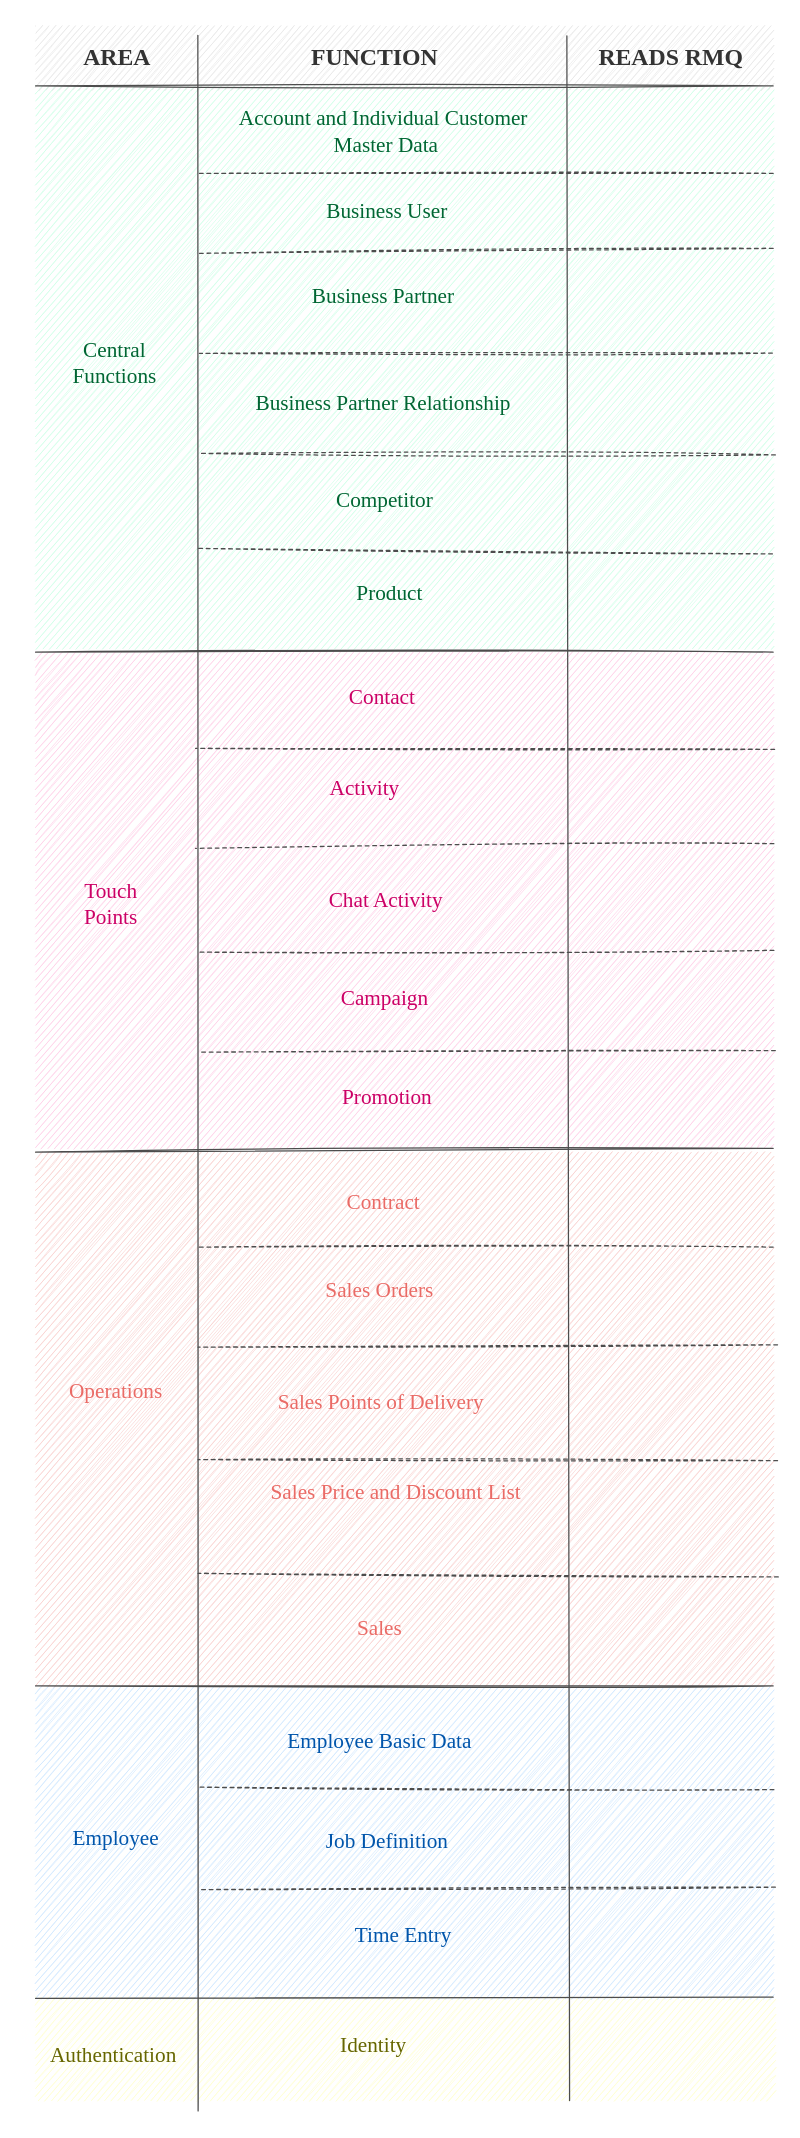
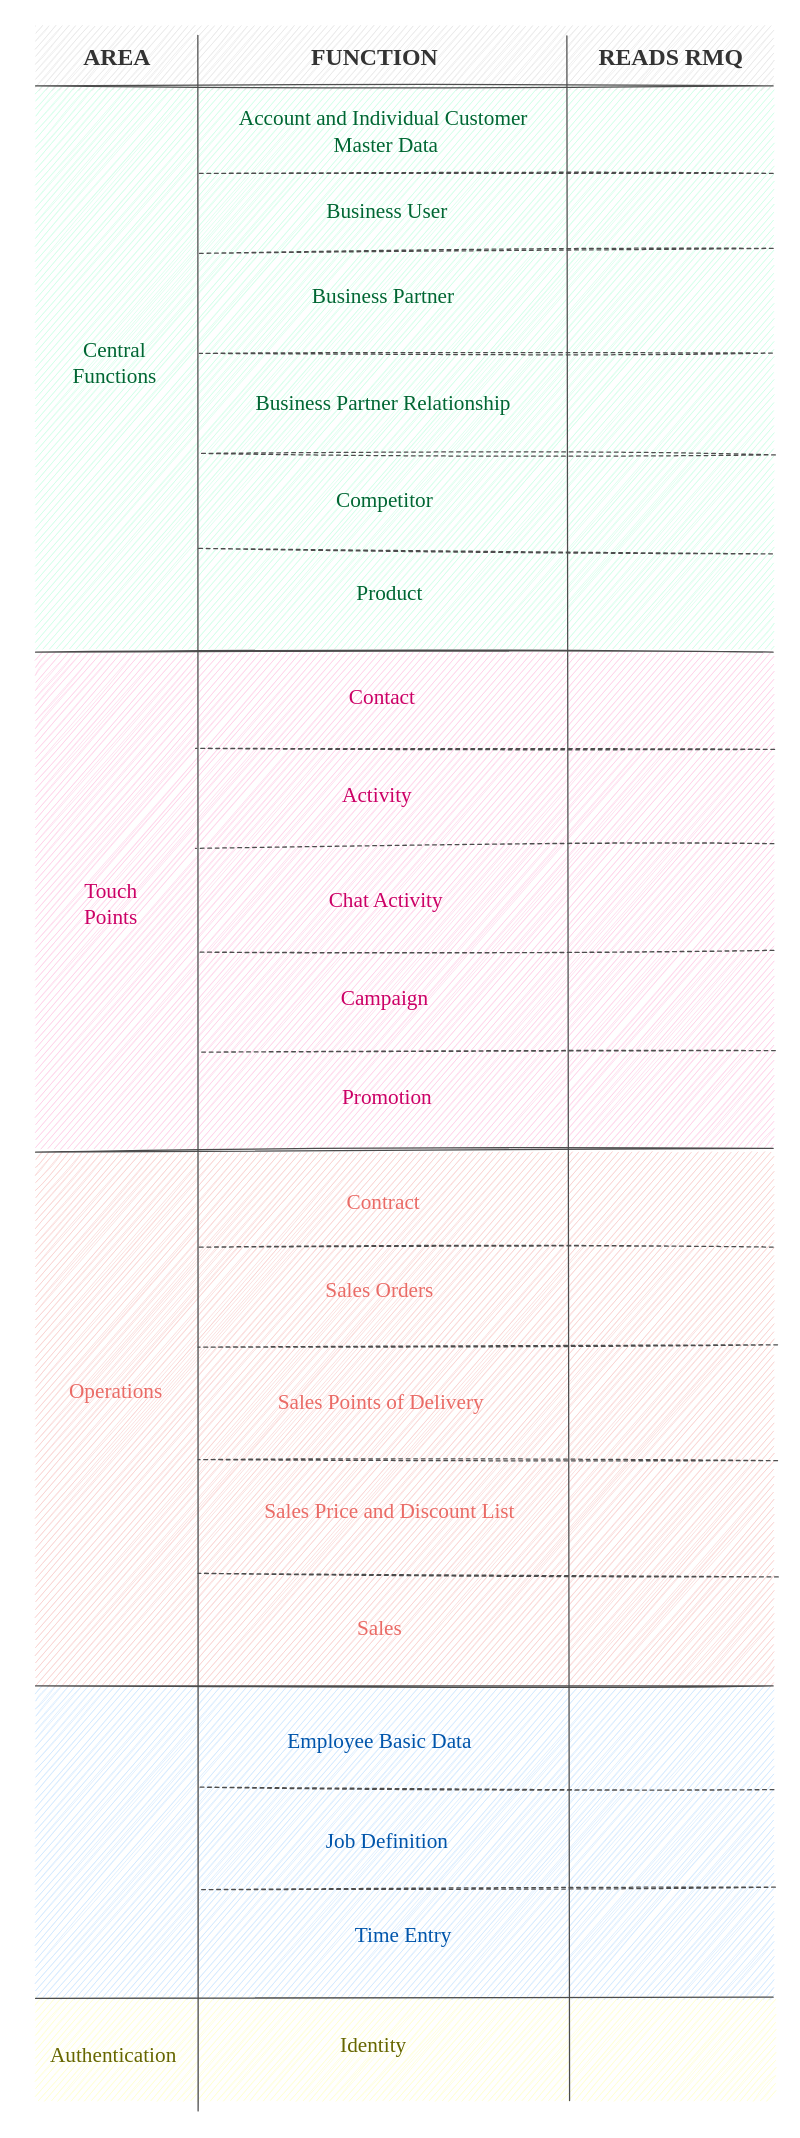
node "Activity": moved (364, 789) -> (377, 796)
node "Sales Price and Discount List": moved (396, 1493) -> (389, 1512)
node "Employee": removed
